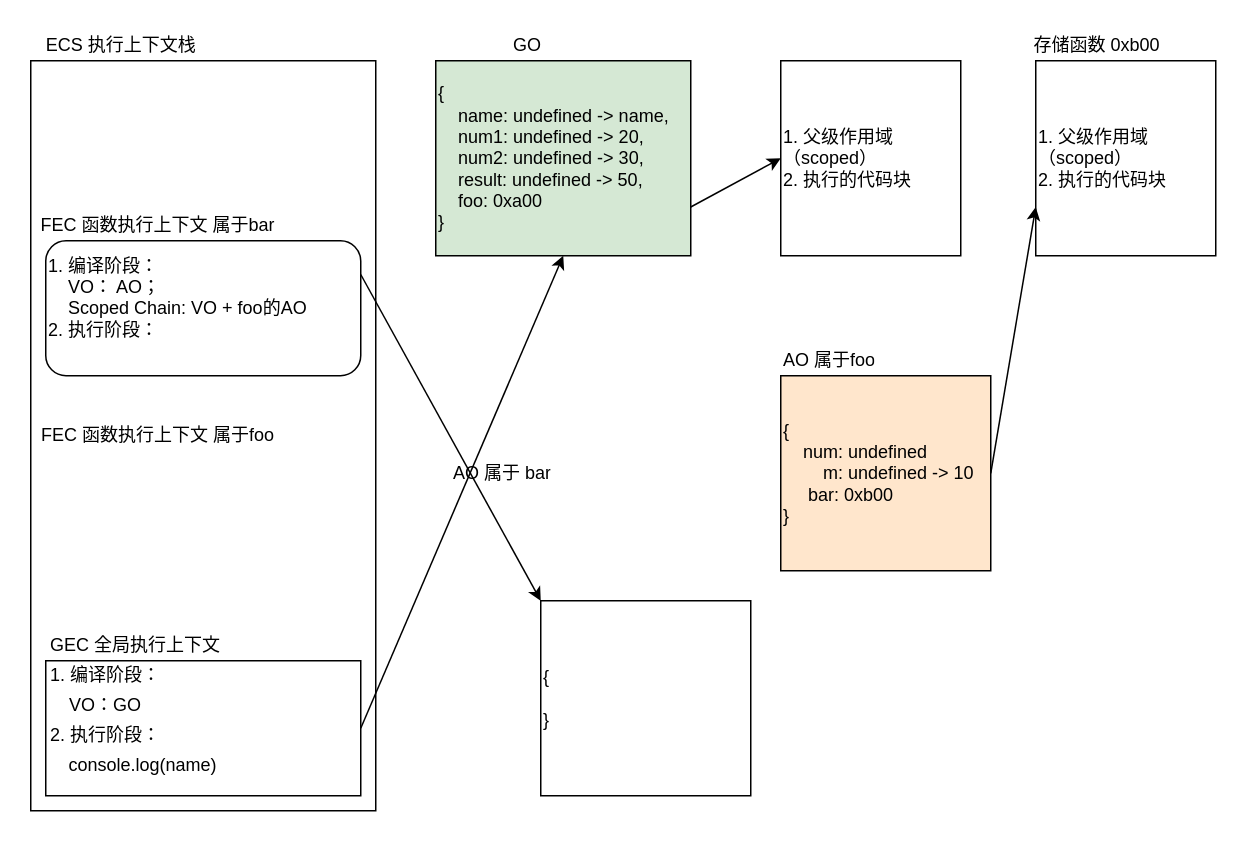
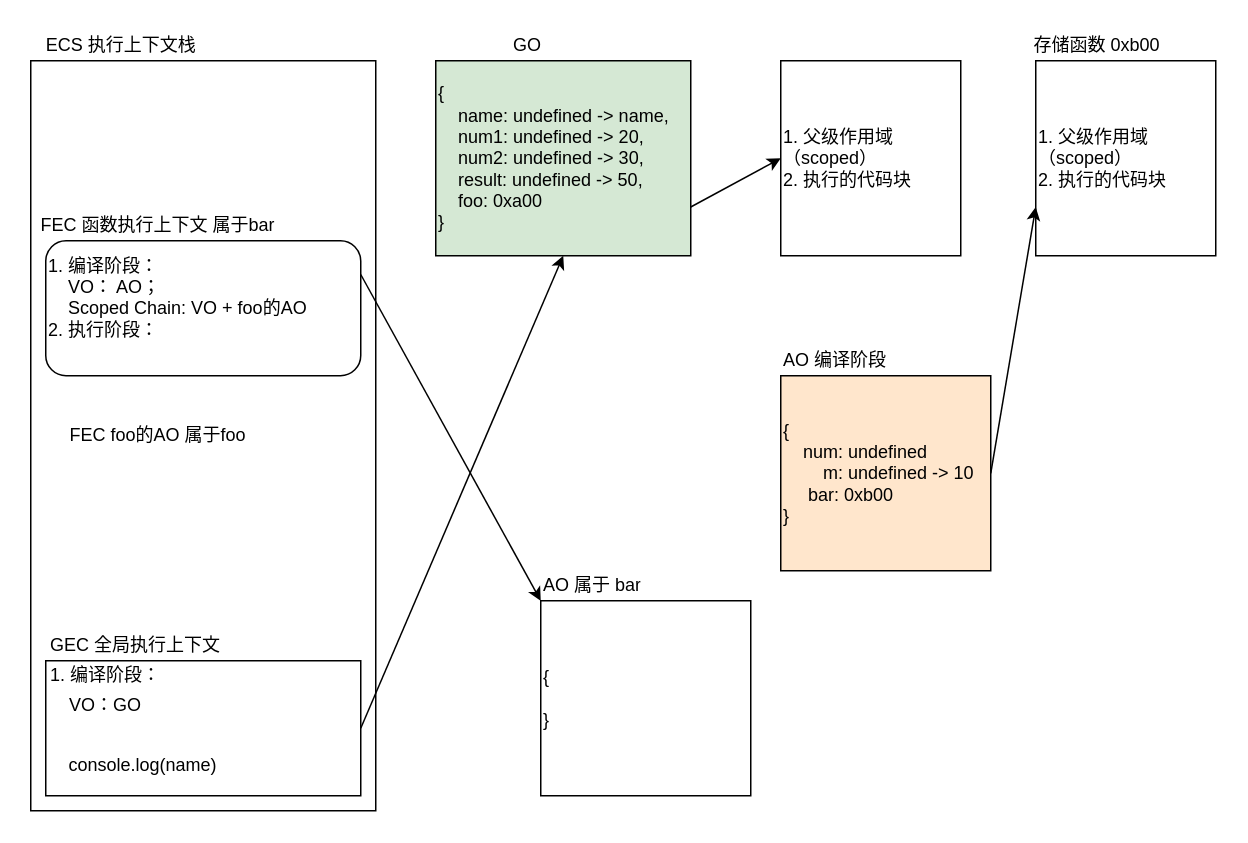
node "AO 属于foo": label "AO 属于foo" -> "AO 编译阶段"
node "FEC 函数执行上下文 属于foo": label "FEC 函数执行上下文 属于foo" -> "FEC foo的AO 属于foo"
node "AO 属于 bar": moved (511, 473) -> (601, 586)
node "2. 执行阶段：": removed
